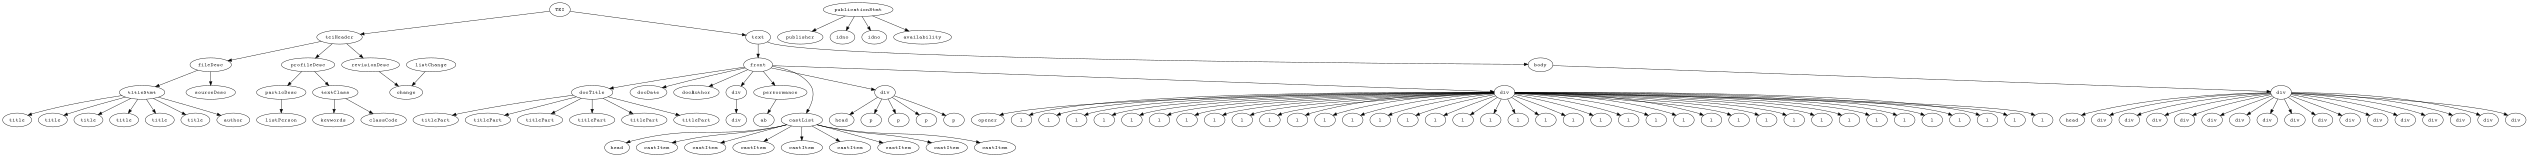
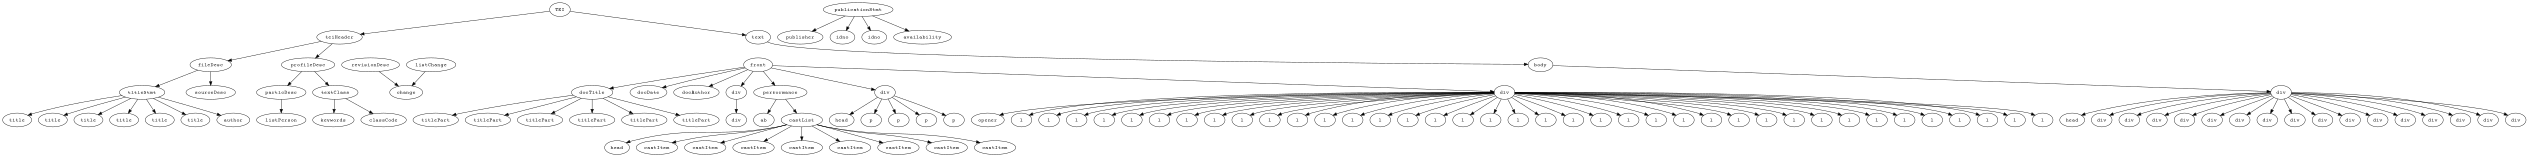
edge "text" -> "front": removed
edge "teiHeader" -> "revisionDesc": removed
edge "front" -> "castList": now "performance" -> "castList"
